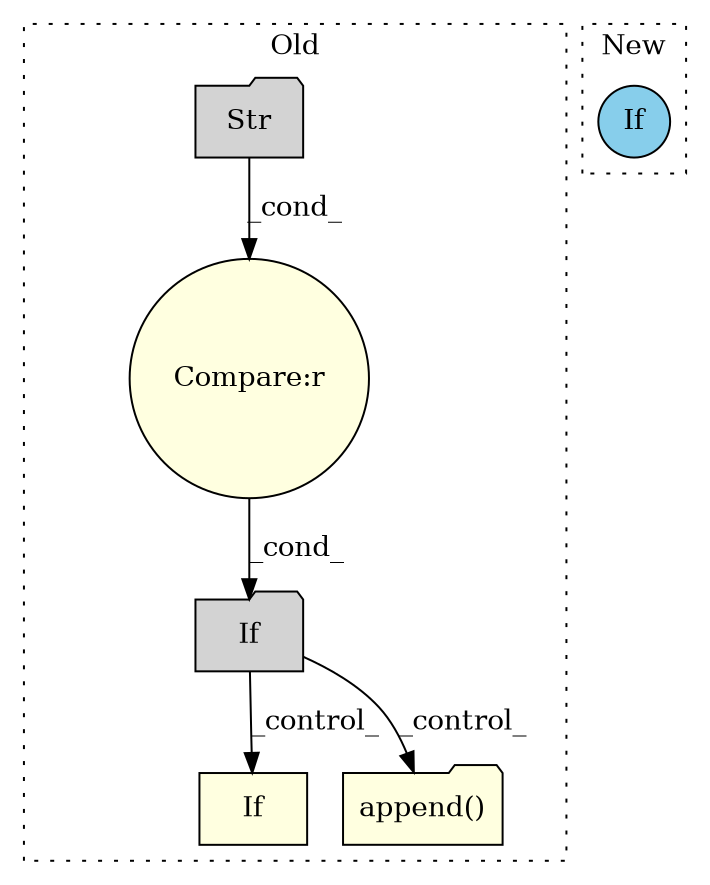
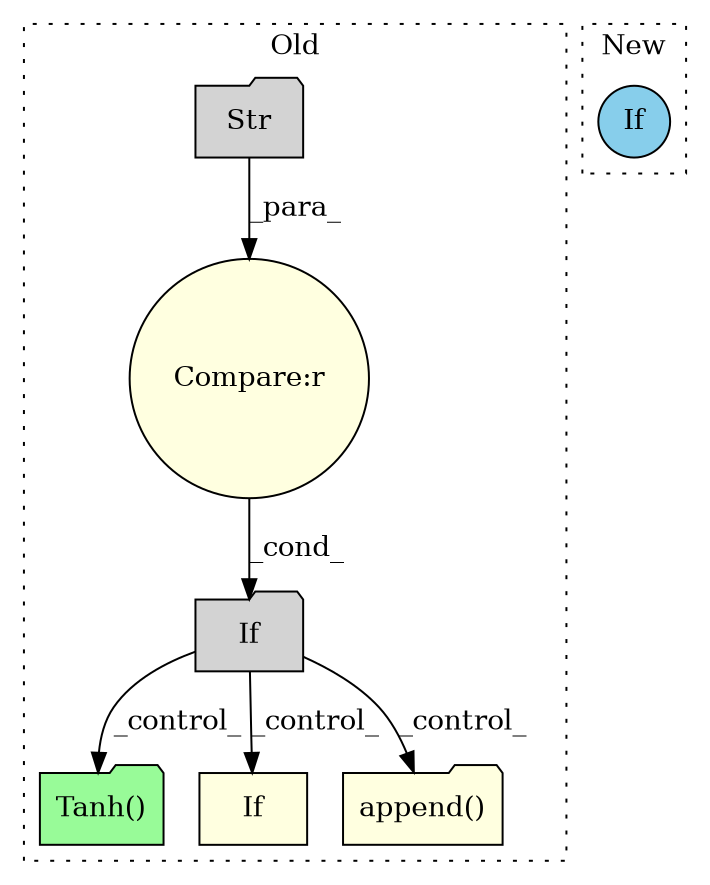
edge "Str" -> "Compare:r": label "_cond_" -> "_para_"
node "Tanh()": added
